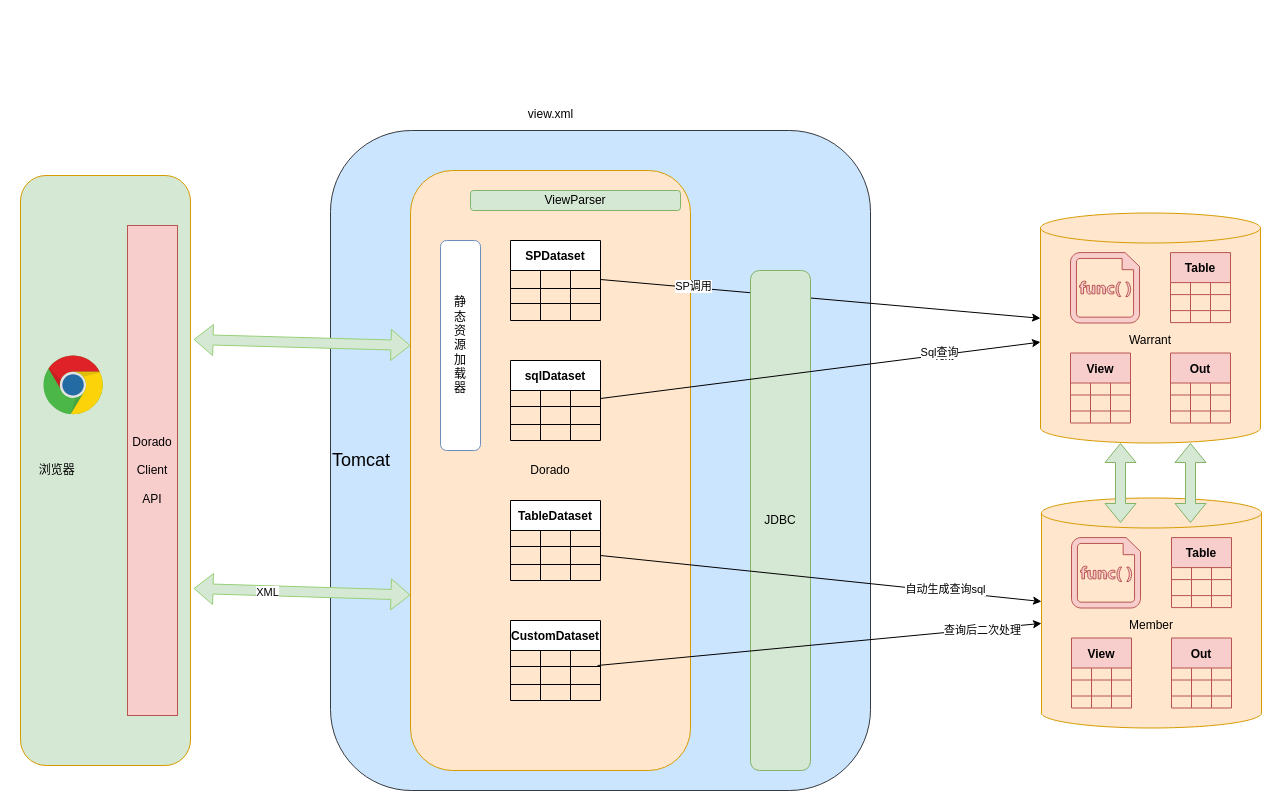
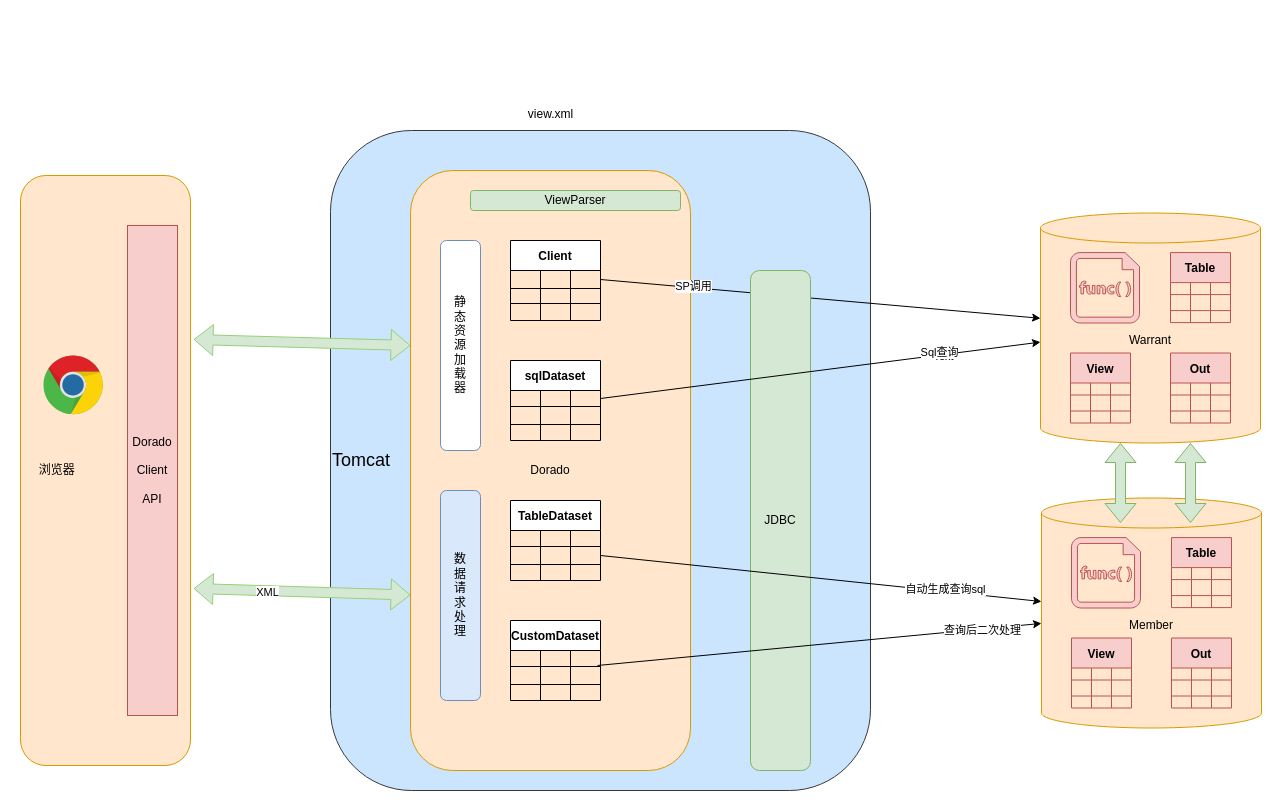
node "SPDataset": label "SPDataset" -> "Client"
node "浏览器": fillcolor #d5e8d4 -> #ffe6cc
node "数 据 请 求 处 理": added
